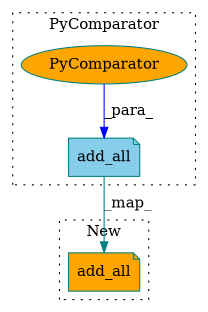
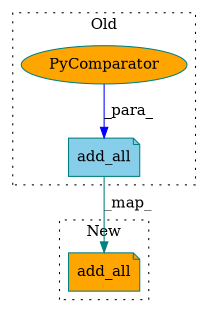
cluster "PyComparator": label "PyComparator" -> "Old"
